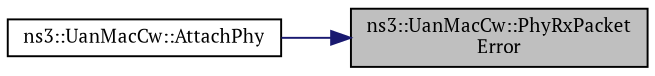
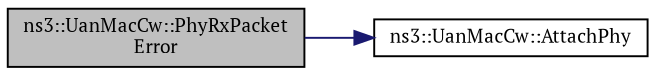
edge "ns3::UanMacCw::AttachPhy" -> "ns3::UanMacCw::PhyRxPacket Error": reversed
